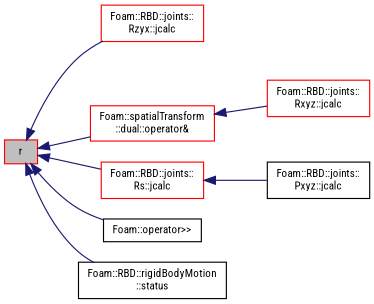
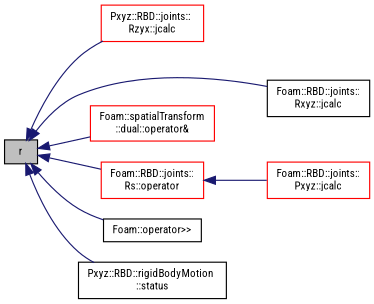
node "Foam::RBD::joints:: Rzyx::jcalc": label "Foam::RBD::joints:: Rzyx::jcalc" -> "Pxyz::RBD::joints:: Rzyx::jcalc"
node "Foam::RBD::joints:: Rxyz::jcalc": color red -> black
edge "Foam::RBD::joints:: Rxyz::jcalc" -> "Foam::spatialTransform ::dual::operator&": now "Foam::RBD::joints:: Rxyz::jcalc" -> "r"
node "r": color red -> black
node "Foam::RBD::joints:: Rs::jcalc": label "Foam::RBD::joints:: Rs::jcalc" -> "Foam::RBD::joints:: Rs::operator"
node "Foam::RBD::joints:: Pxyz::jcalc": color black -> red
node "Foam::RBD::rigidBodyMotion ::status": label "Foam::RBD::rigidBodyMotion ::status" -> "Pxyz::RBD::rigidBodyMotion ::status"
